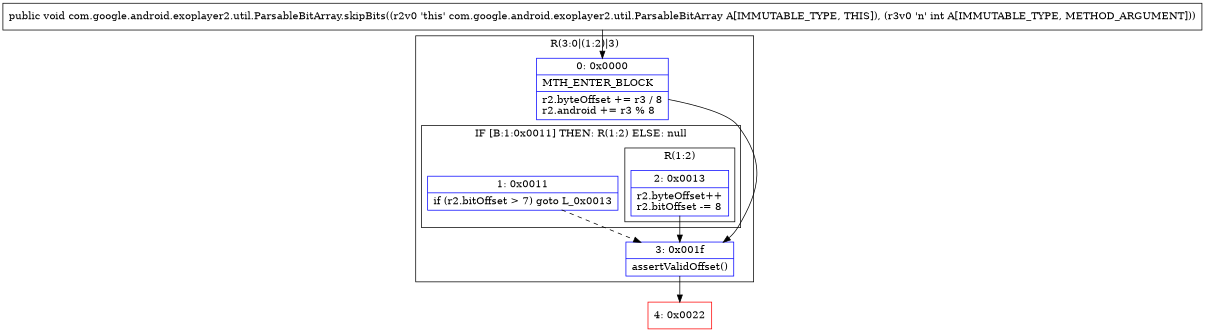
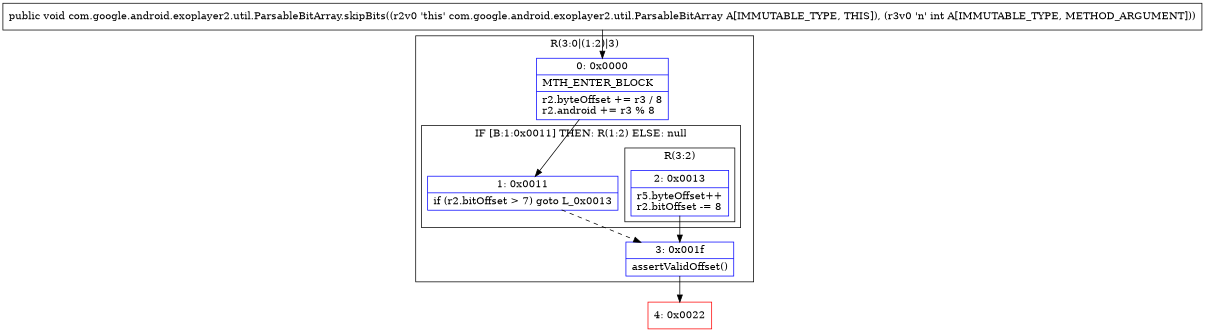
edge "0: 0x0000" -> "3: 0x001f": now "0: 0x0000" -> "1: 0x0011"
cluster "R(1:2)": label "R(1:2)" -> "R(3:2)"
node "2: 0x0013": text "r2.byteOffset++" -> "r5.byteOffset++"
